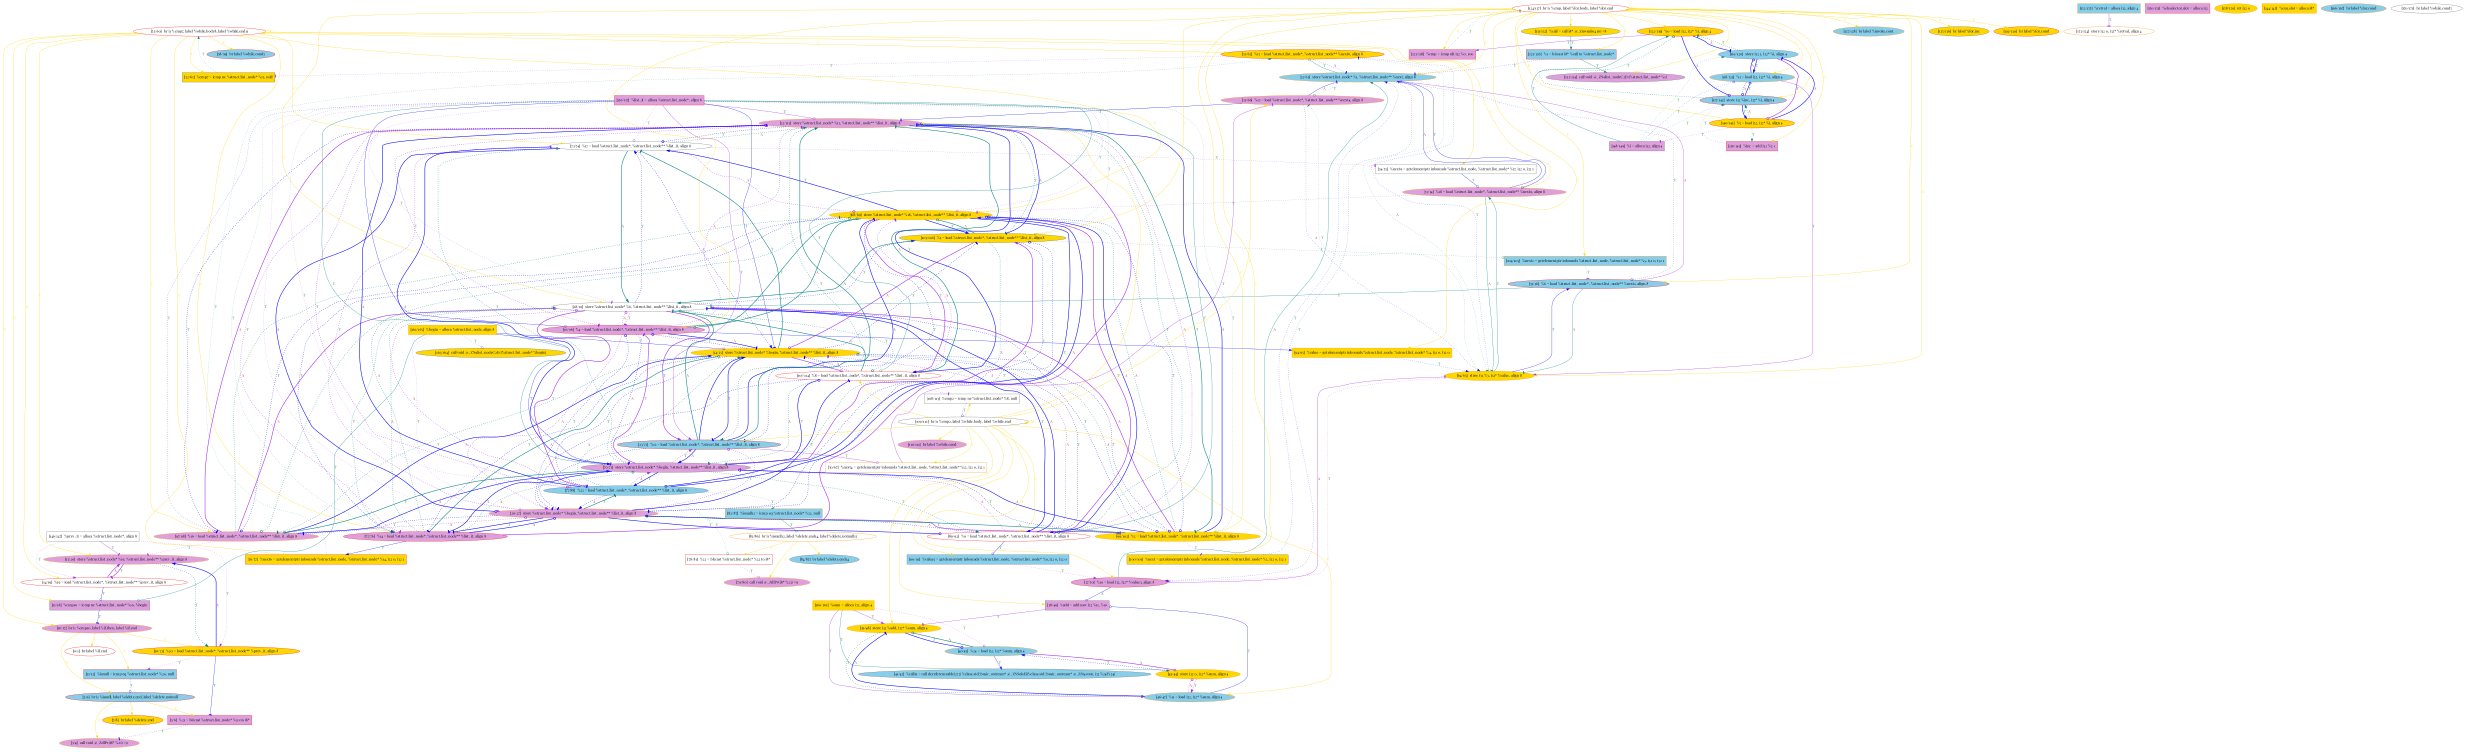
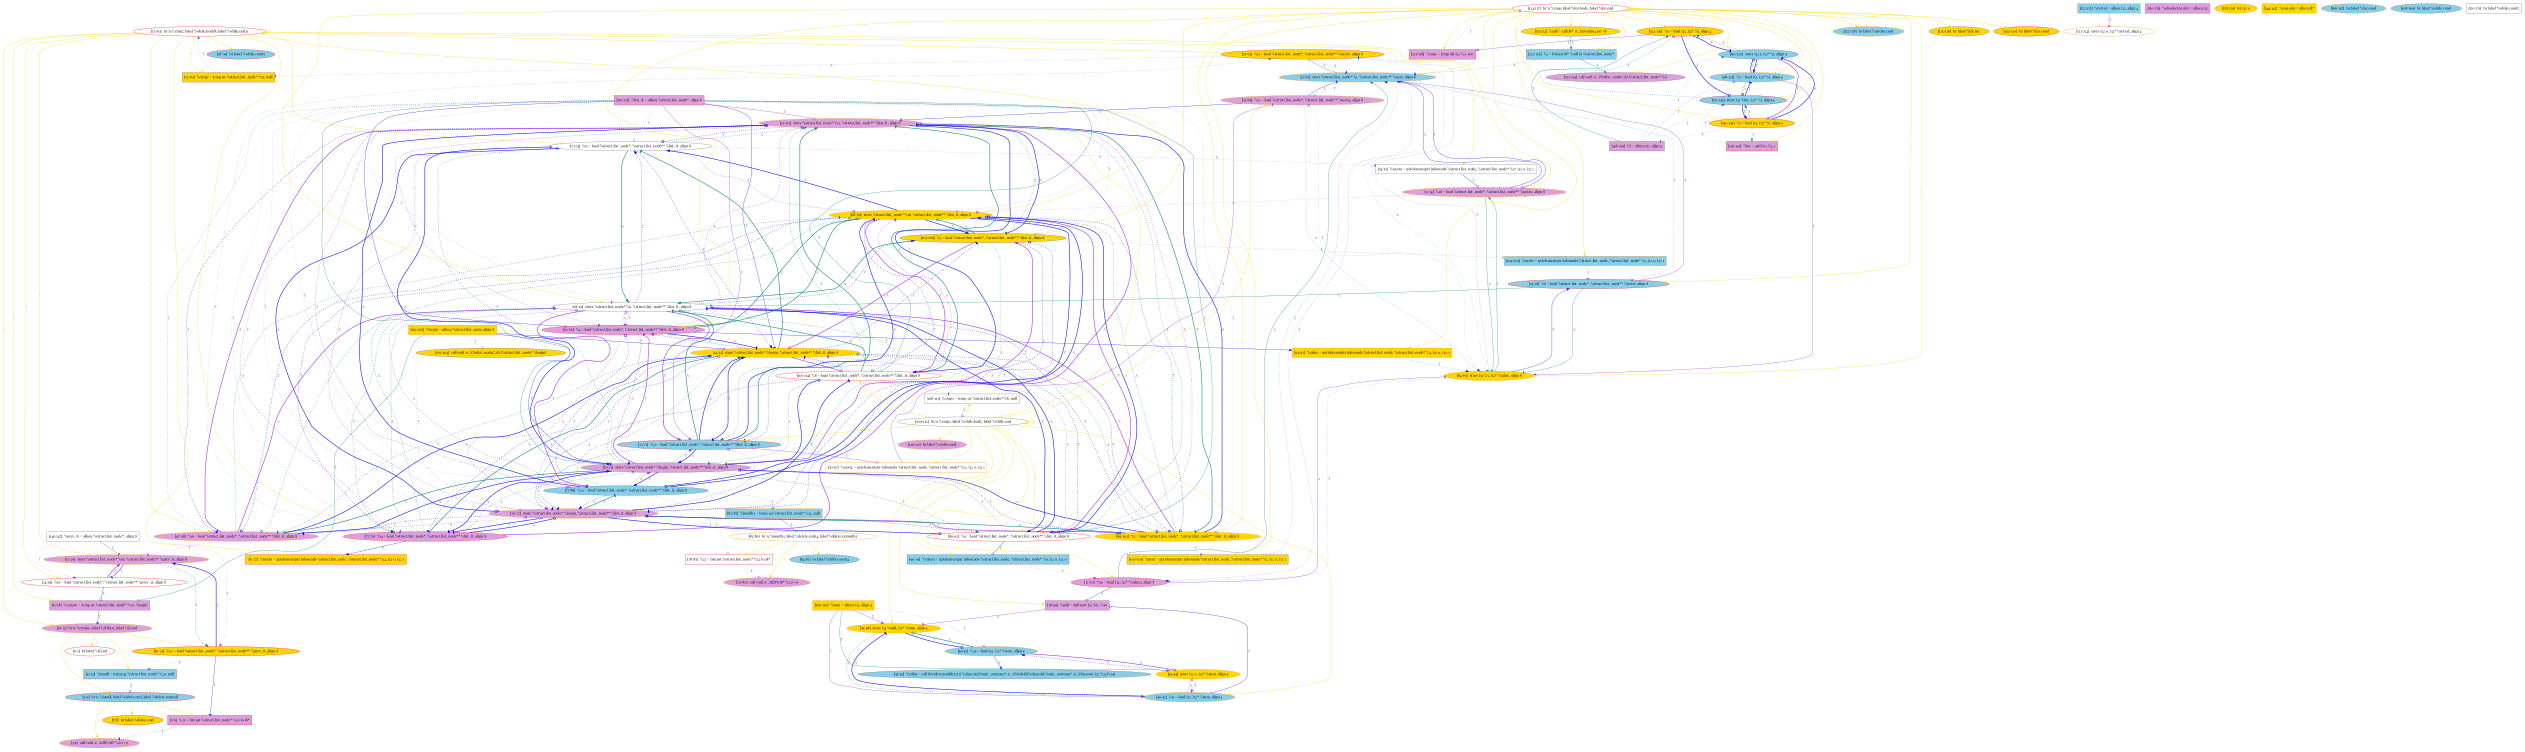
node "[168/169]  br label %while.cond": added
node "[170/171]  br label %while.cond5": shape ellipse -> box
edge "[117/142]  store i32 %inc, i32* %i, align 4" -> "[118/121]  %3 = load i32, i32* %i, align 4": arrowhead odot -> tee
